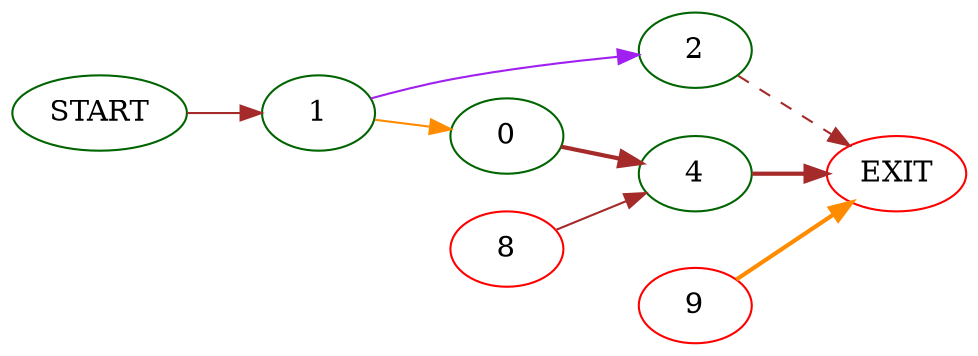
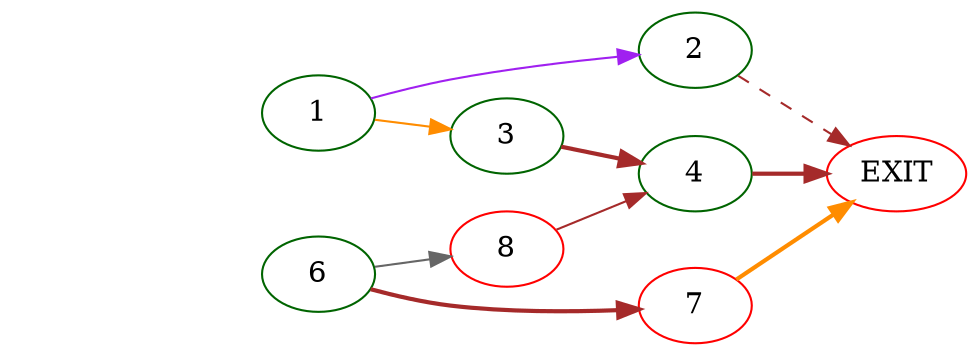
node "START": removed
node "0": label "0" -> "3"
node "6": added
node "9": label "9" -> "7"
